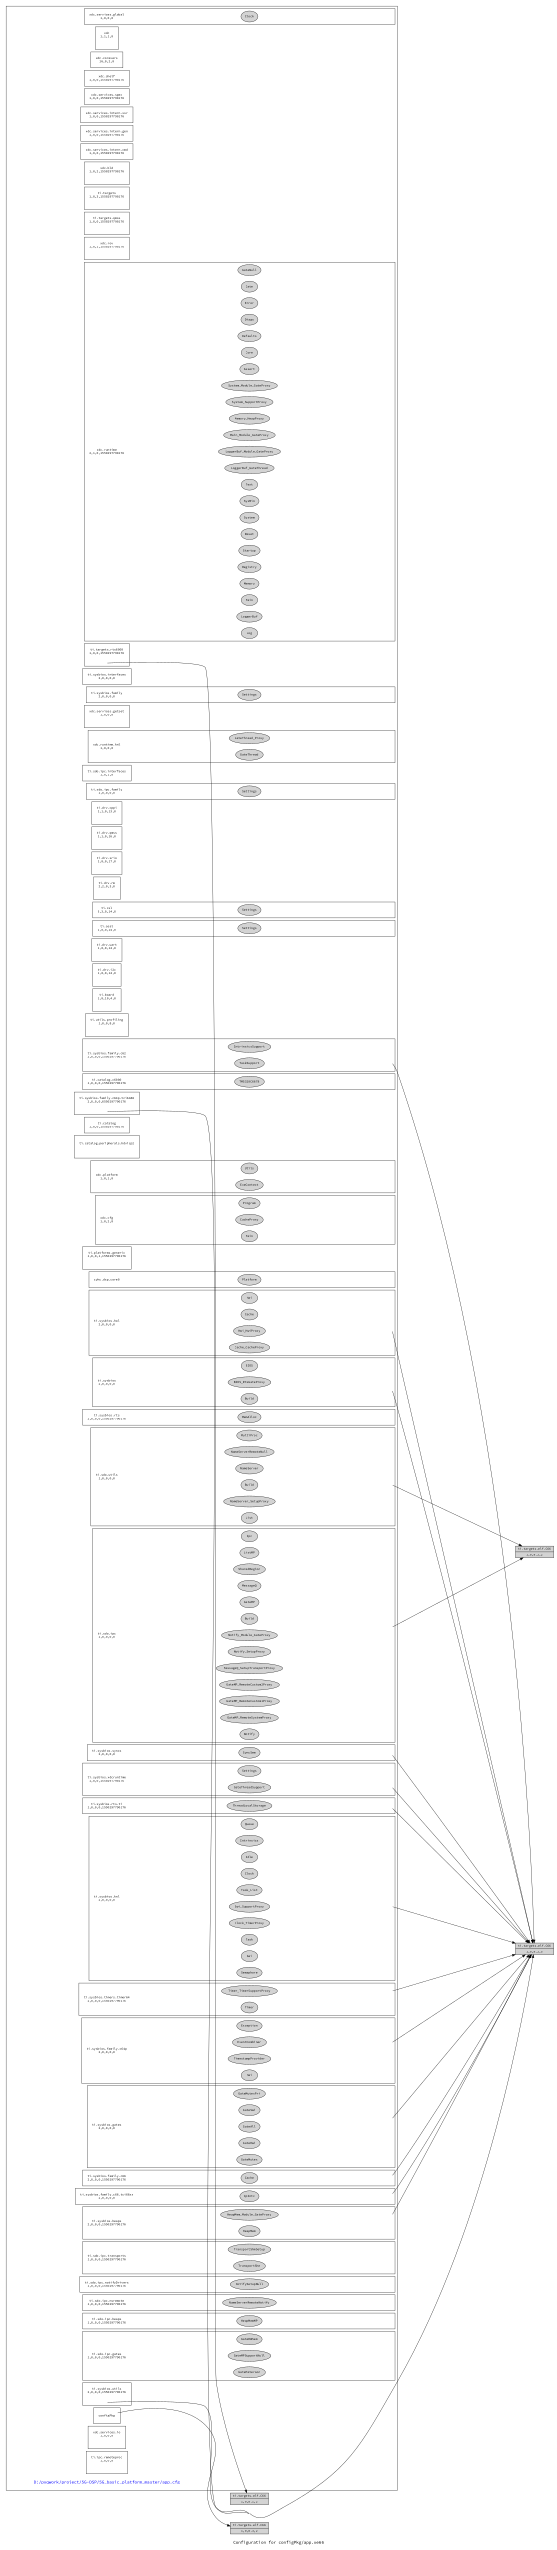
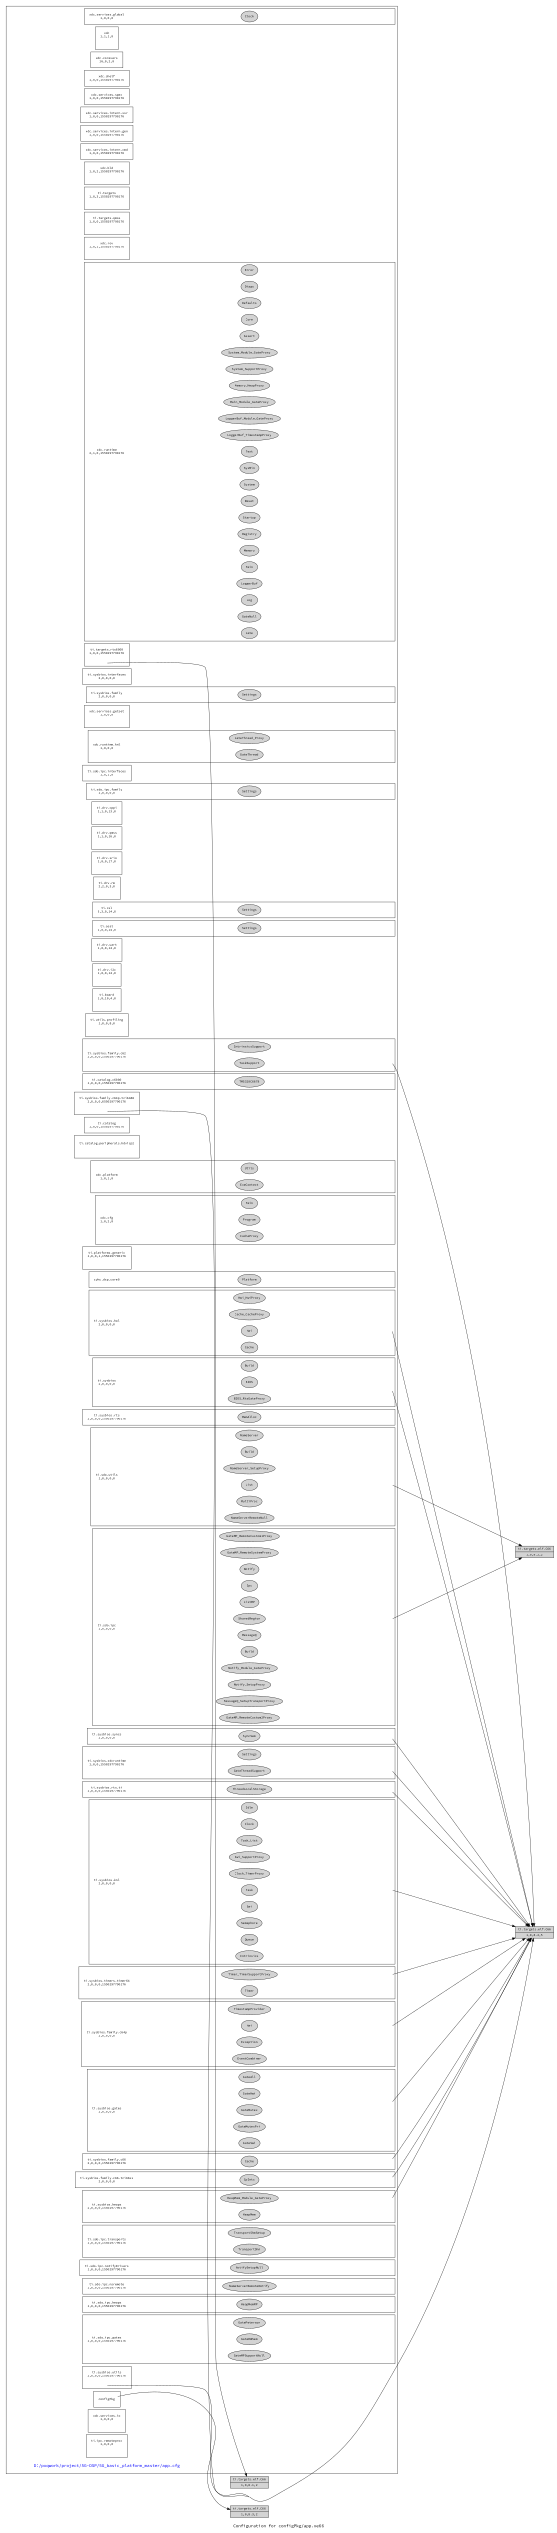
node "LoggerBuf_GateThread": label "LoggerBuf_GateThread" -> "LoggerBuf_TimestampProxy"
node "GateMP": removed
